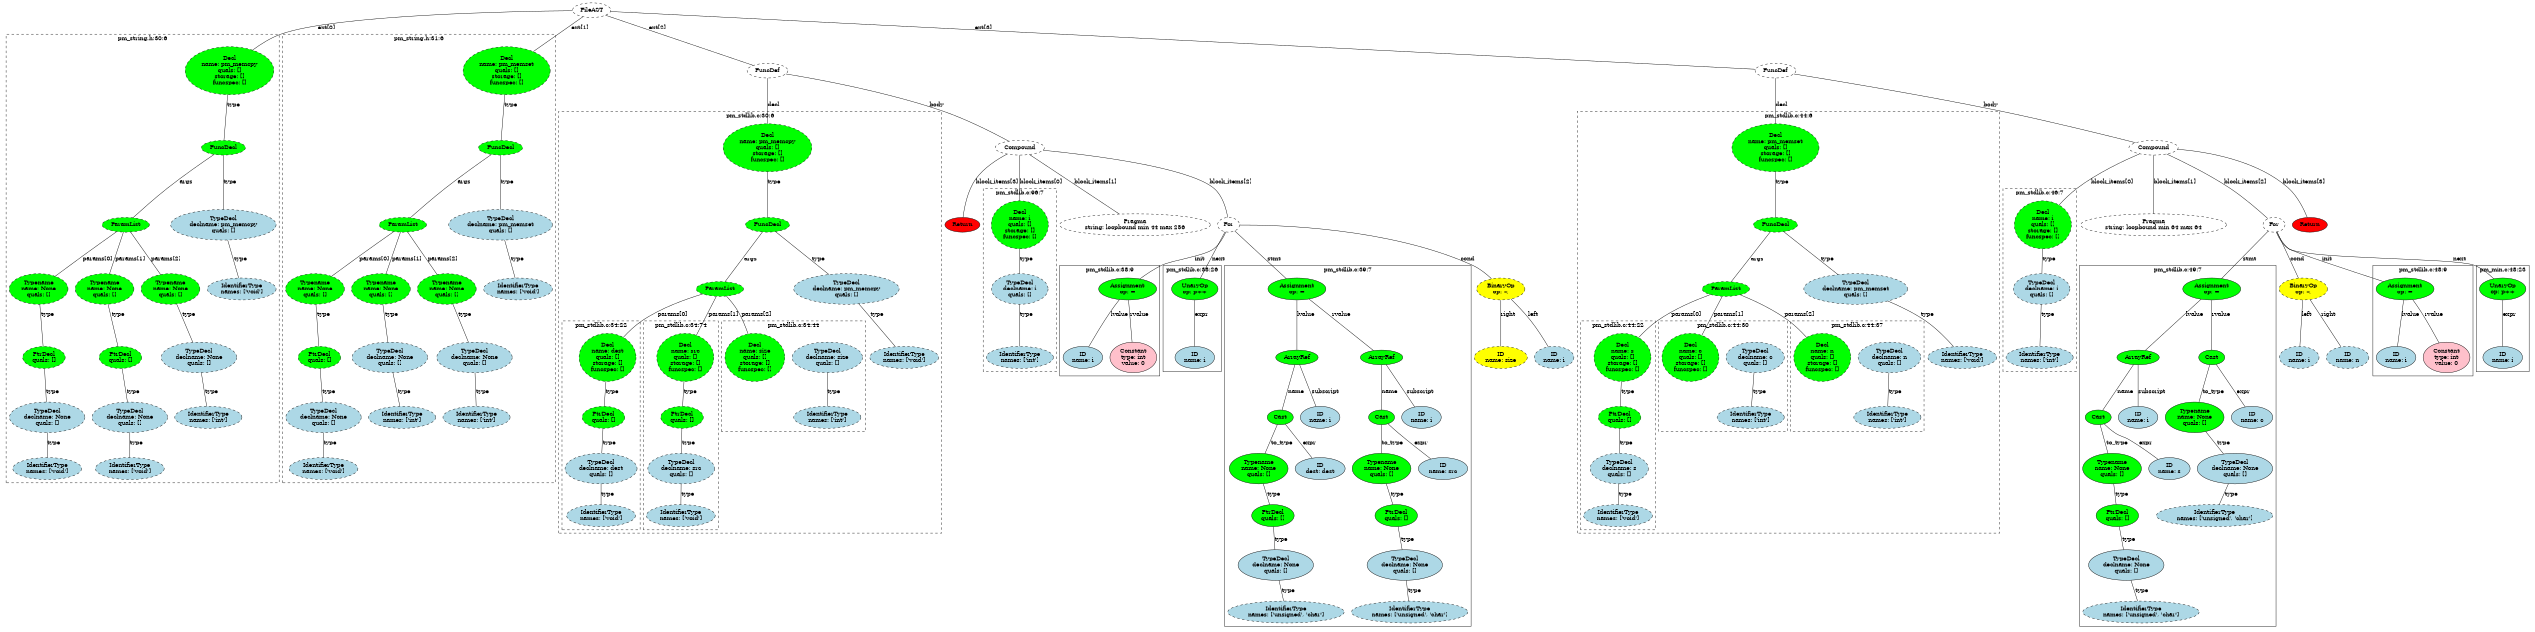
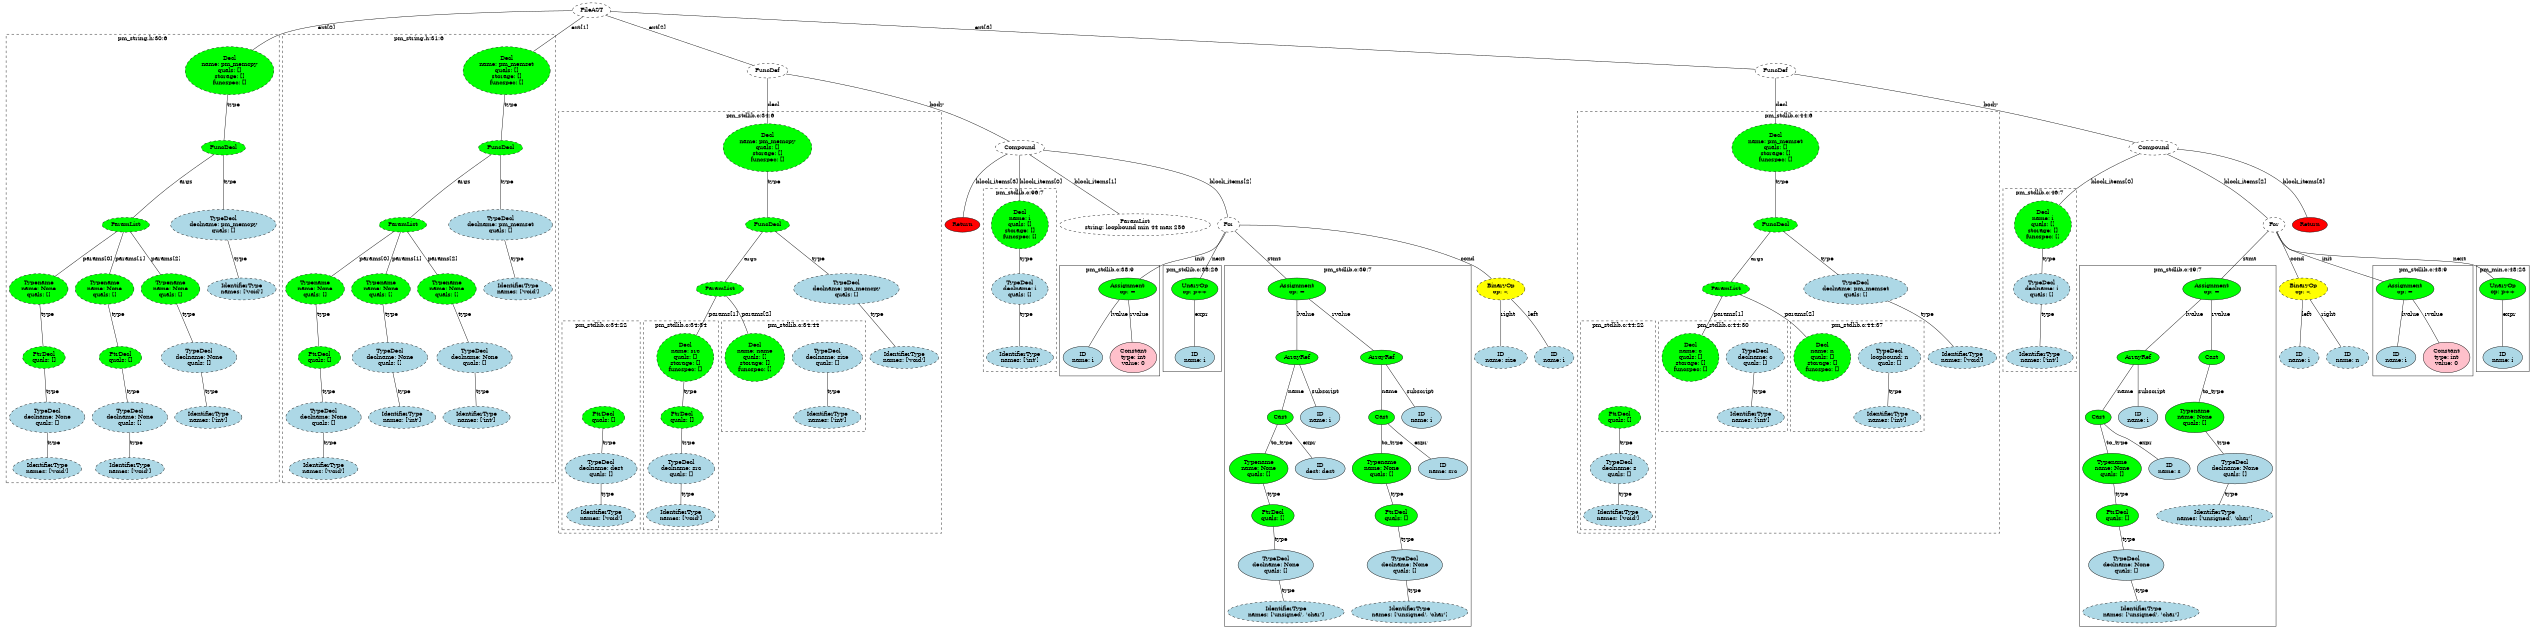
cluster "pm_stdlib.c:30:6": label "pm_stdlib.c:30:6" -> "pm_stdlib.c:34:6"
node "Pragma string: loopbound min 44 max 256": label "Pragma string: loopbound min 44 max 256" -> "ParamList string: loopbound min 44 max 256"
node "Pragma string: loopbound min 64 max 64": removed
cluster "pm_stdlib.c:34:74": label "pm_stdlib.c:34:74" -> "pm_stdlib.c:34:34"
node "Decl name: dest quals: [] storage: [] funcspec: []": removed
node "Decl name: size quals: [] storage: [] funcspec: []": label "Decl name: size quals: [] storage: [] funcspec: []" -> "Decl name: name quals: [] storage: [] funcspec: []"
node "ID name: size": fillcolor yellow -> lightblue
node "Decl name: s quals: [] storage: [] funcspec: []": removed
node "TypeDecl declname: n quals: []": label "TypeDecl declname: n quals: []" -> "TypeDecl loopbound: n quals: []"
node "ID name: c": removed
